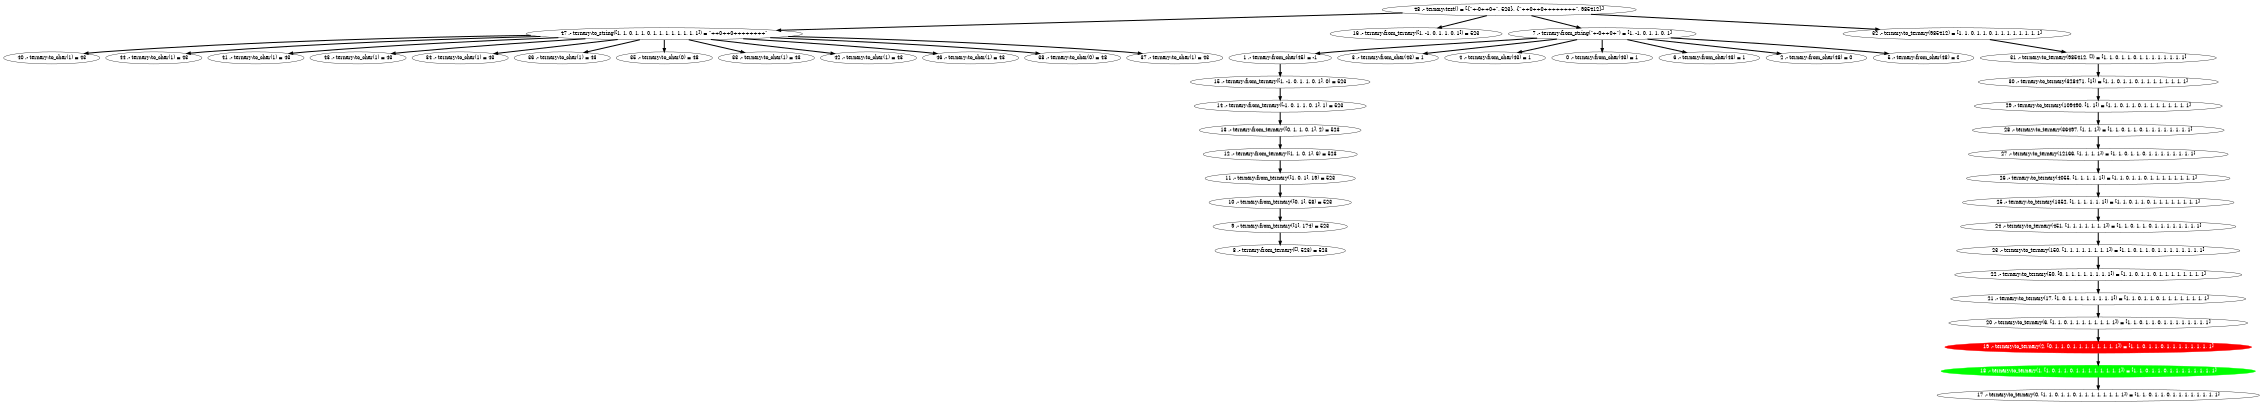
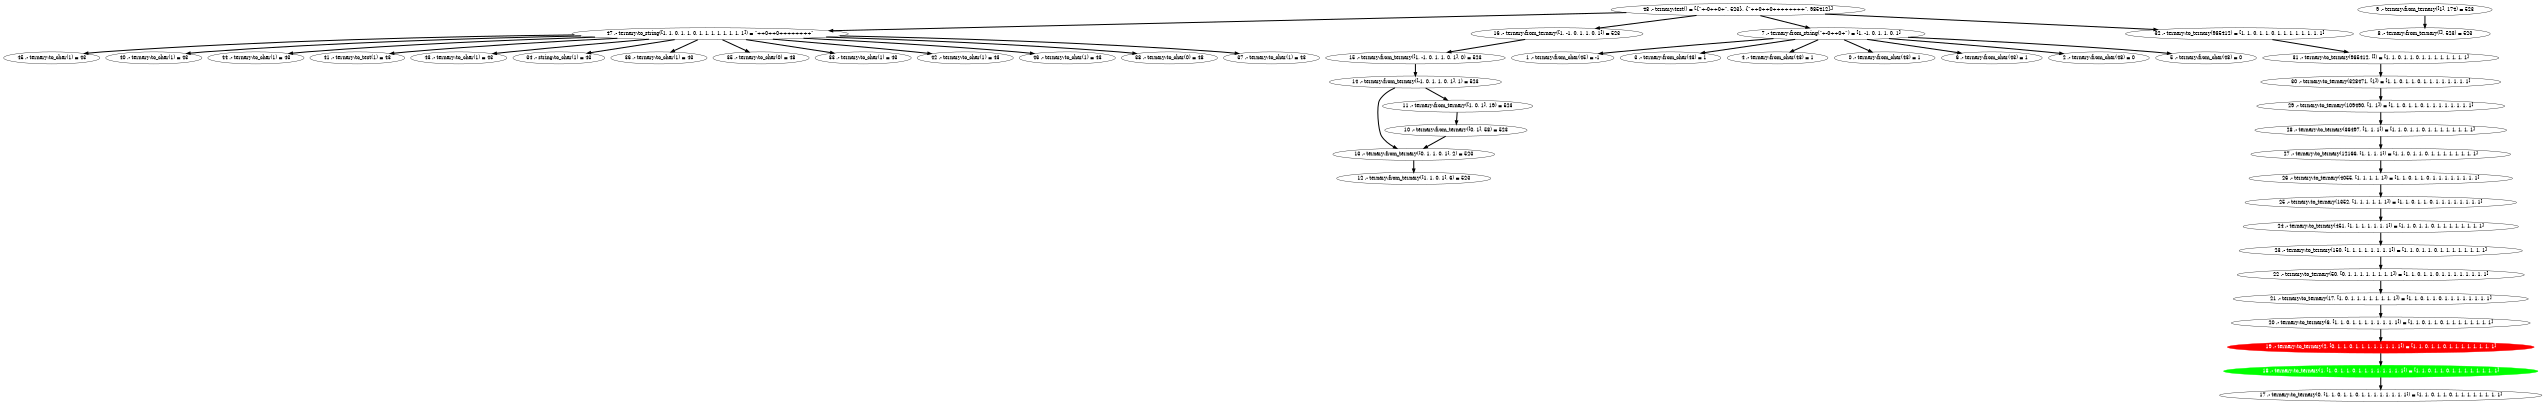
node "45 .- ternary:to_char(1) = 43": added
node "41 .- ternary:to_char(1) = 43": label "41 .- ternary:to_char(1) = 43" -> "41 .- ternary:to_test(1) = 43"
node "34 .- ternary:to_char(1) = 43": label "34 .- ternary:to_char(1) = 43" -> "34 .- string:to_char(1) = 43"
edge "1 .- ternary:from_char(45) = -1" -> "15 .- ternary:from_ternary([1, -1, 0, 1, 1, 0, 1], 0) = 523": now "16 .- ternary:from_ternary([1, -1, 0, 1, 1, 0, 1]) = 523" -> "15 .- ternary:from_ternary([1, -1, 0, 1, 1, 0, 1], 0) = 523"
edge "12 .- ternary:from_ternary([1, 1, 0, 1], 6) = 523" -> "11 .- ternary:from_ternary([1, 0, 1], 19) = 523": now "14 .- ternary:from_ternary([-1, 0, 1, 1, 0, 1], 1) = 523" -> "11 .- ternary:from_ternary([1, 0, 1], 19) = 523"
edge "10 .- ternary:from_ternary([0, 1], 58) = 523" -> "9 .- ternary:from_ternary([1], 174) = 523": now "10 .- ternary:from_ternary([0, 1], 58) = 523" -> "13 .- ternary:from_ternary([0, 1, 1, 0, 1], 2) = 523"
